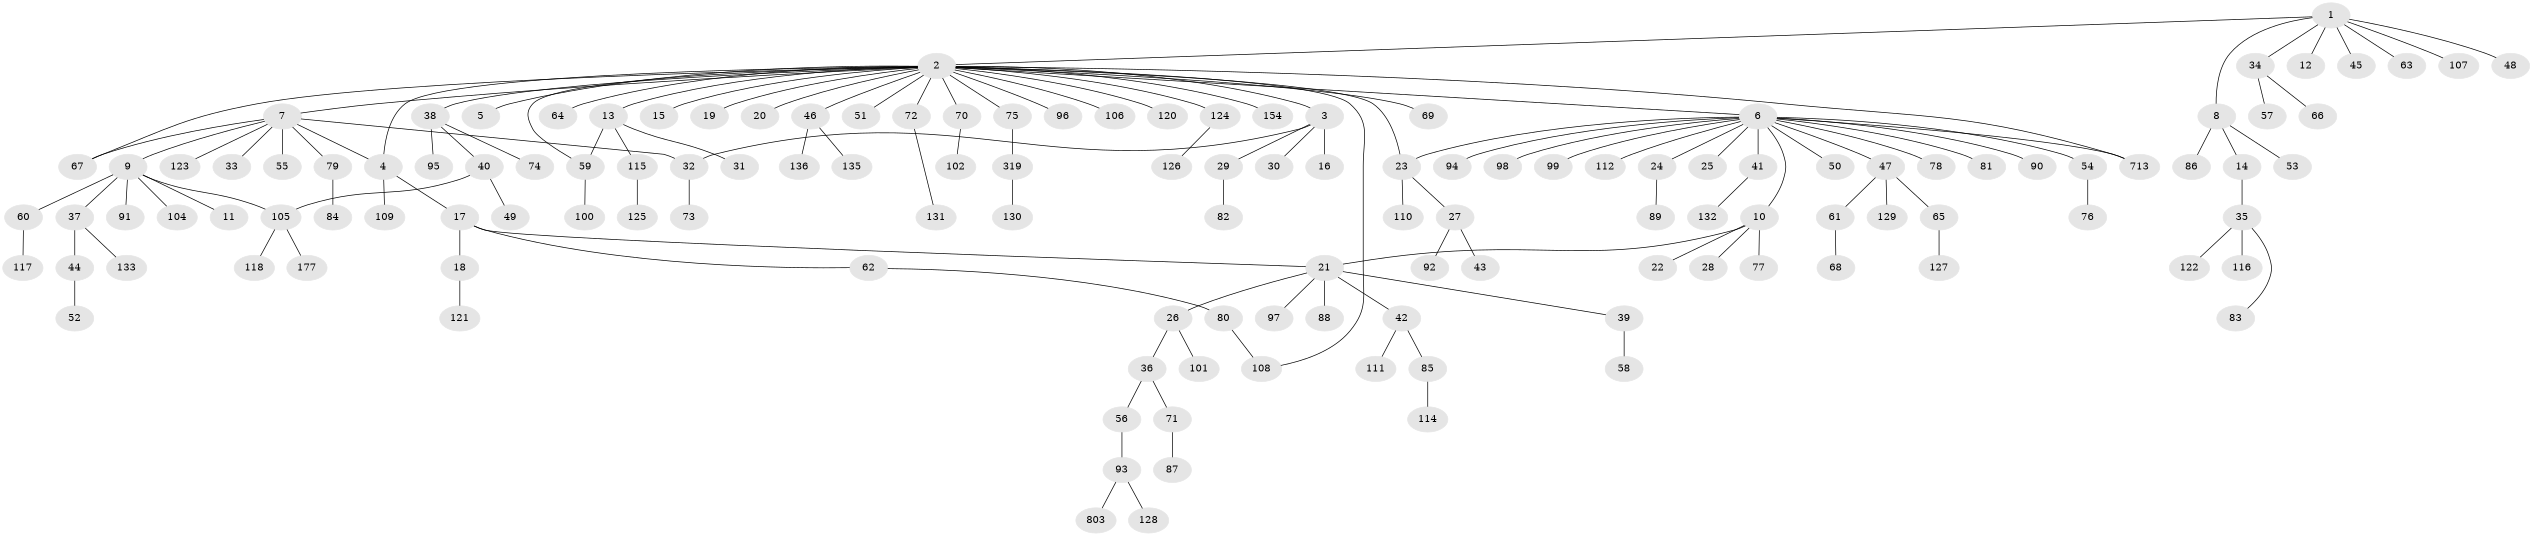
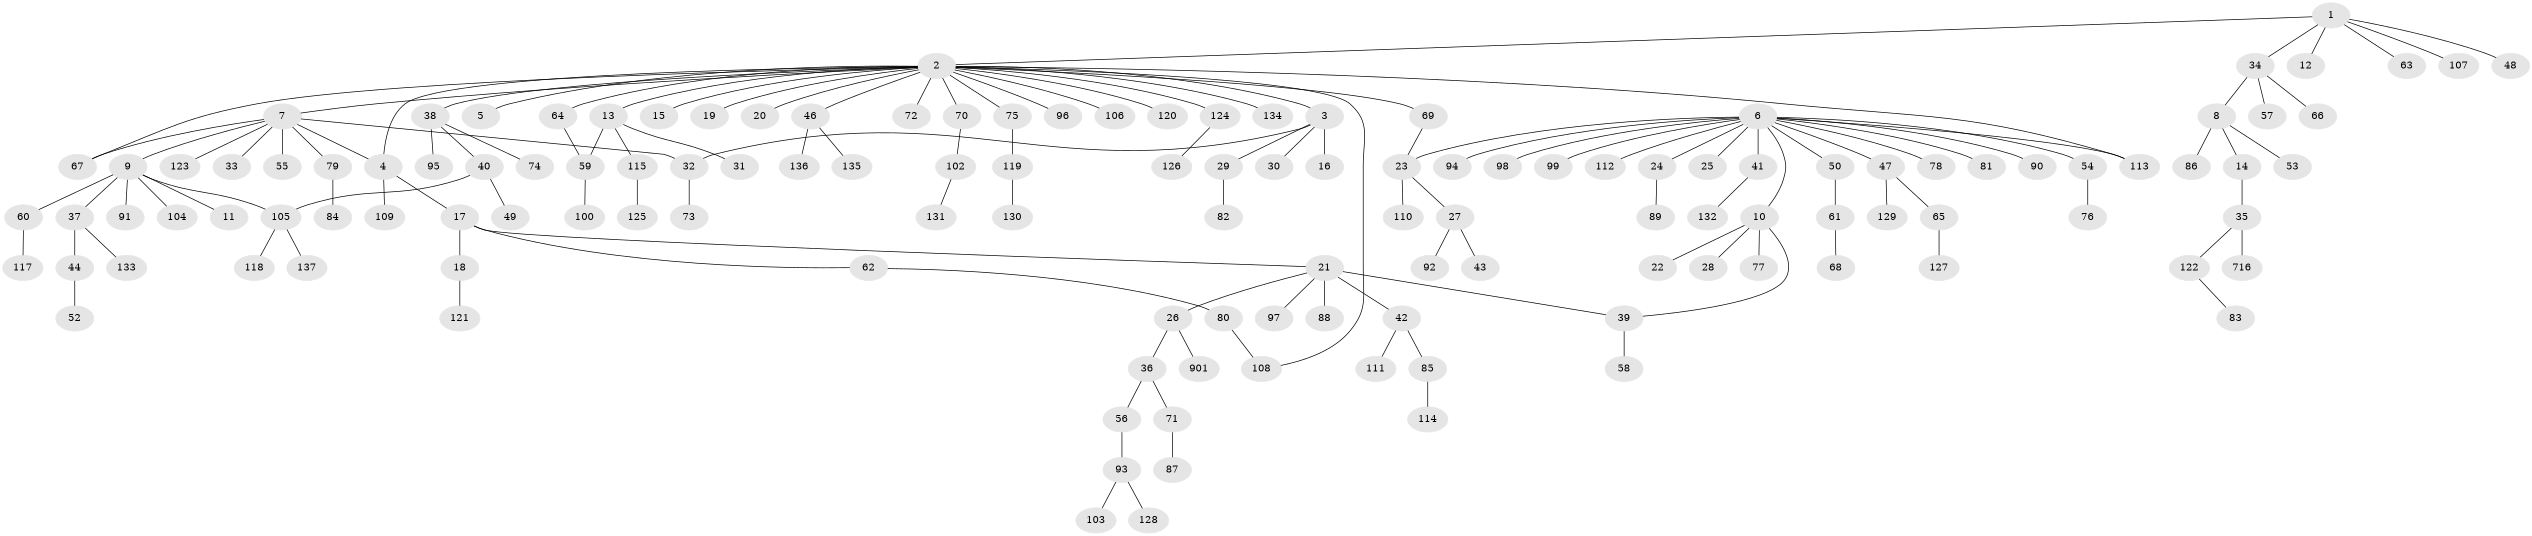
edge "1" -- "8": now "34" -- "8"
node "45": removed
edge "2" -- "59": now "64" -- "59"
edge "2" -- "23": now "69" -- "23"
edge "2" -- "6": removed
node "51": removed
node "154": label "154" -> "134"
edge "72" -- "131": now "102" -- "131"
node "319": label "319" -> "119"
node "713": label "713" -> "113"
edge "47" -- "61": now "50" -- "61"
edge "10" -- "21": now "10" -- "39"
node "177": label "177" -> "137"
node "116": label "116" -> "716"
edge "35" -- "83": now "122" -- "83"
node "101": label "101" -> "901"
node "803": label "803" -> "103"
